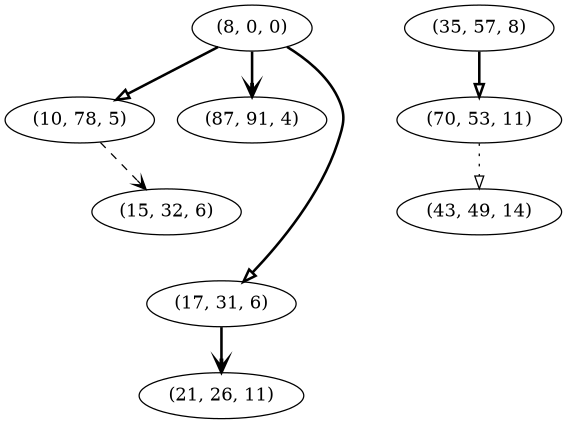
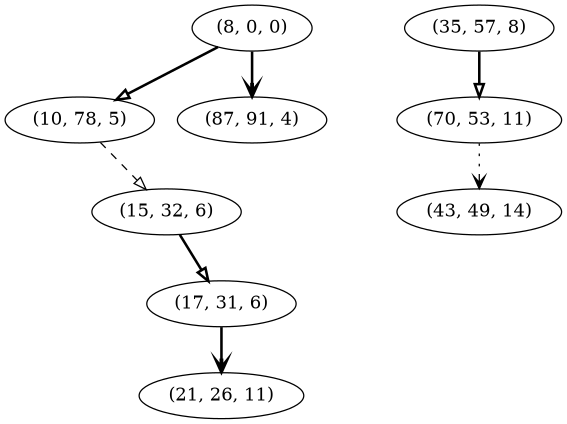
edge "(8, 0, 0)" -> "(17, 31, 6)": now "(15, 32, 6)" -> "(17, 31, 6)"
edge "(70, 53, 11)" -> "(43, 49, 14)": arrowhead onormal -> vee
edge "(10, 78, 5)" -> "(15, 32, 6)": arrowhead vee -> onormal
